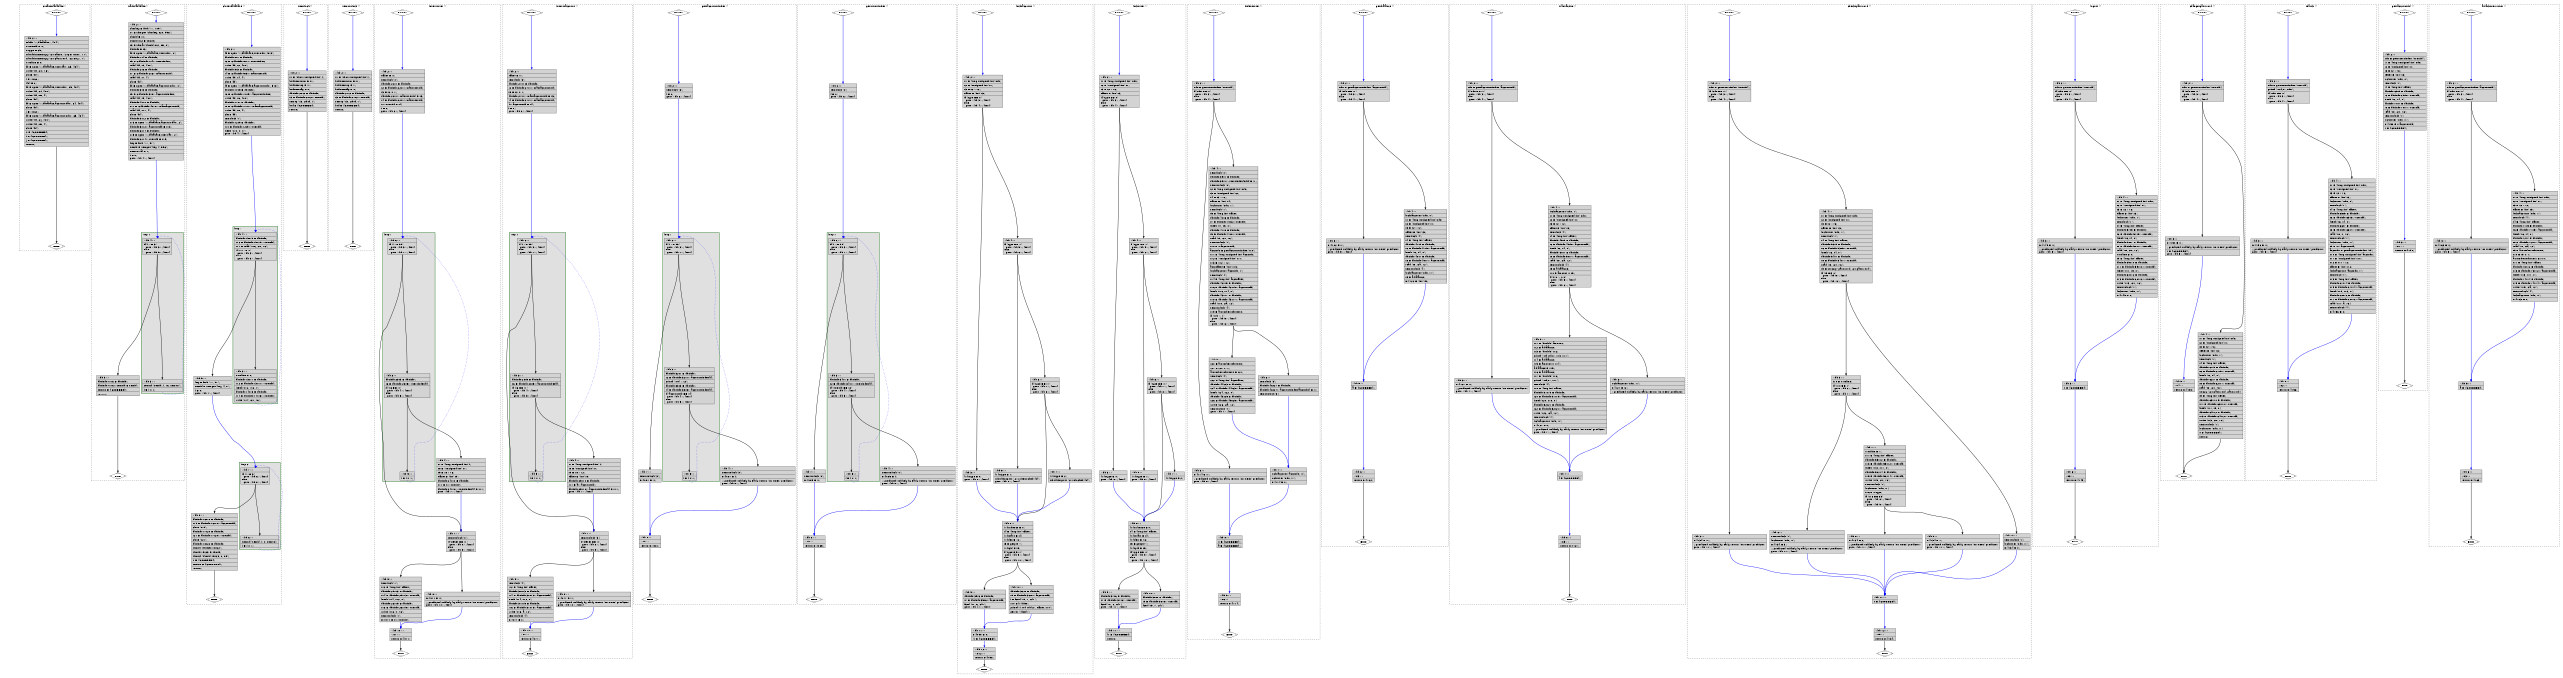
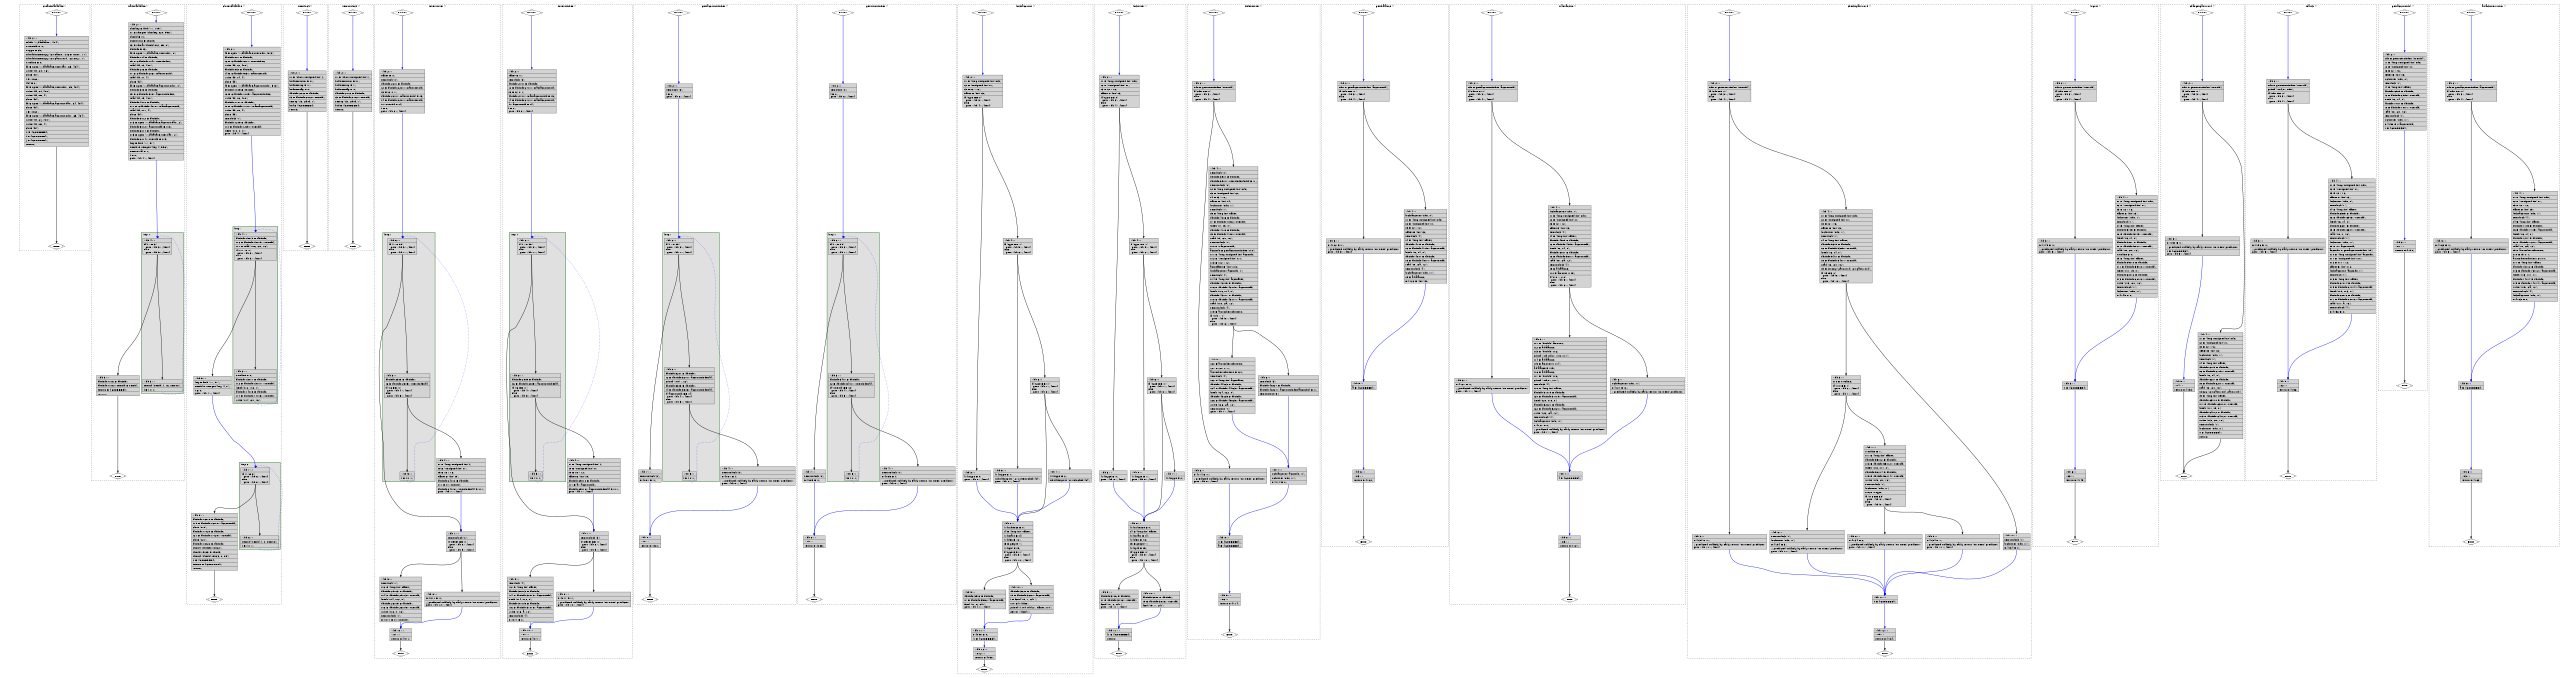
cluster "insert_account ()": label "insert_account ()" -> "insert_index ()"
